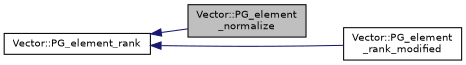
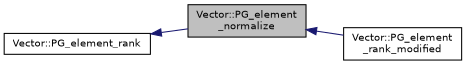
edge "Vector::PG_element _rank_modified" -> "Vector::PG_element_rank": now "Vector::PG_element _rank_modified" -> "Vector::PG_element _normalize"
